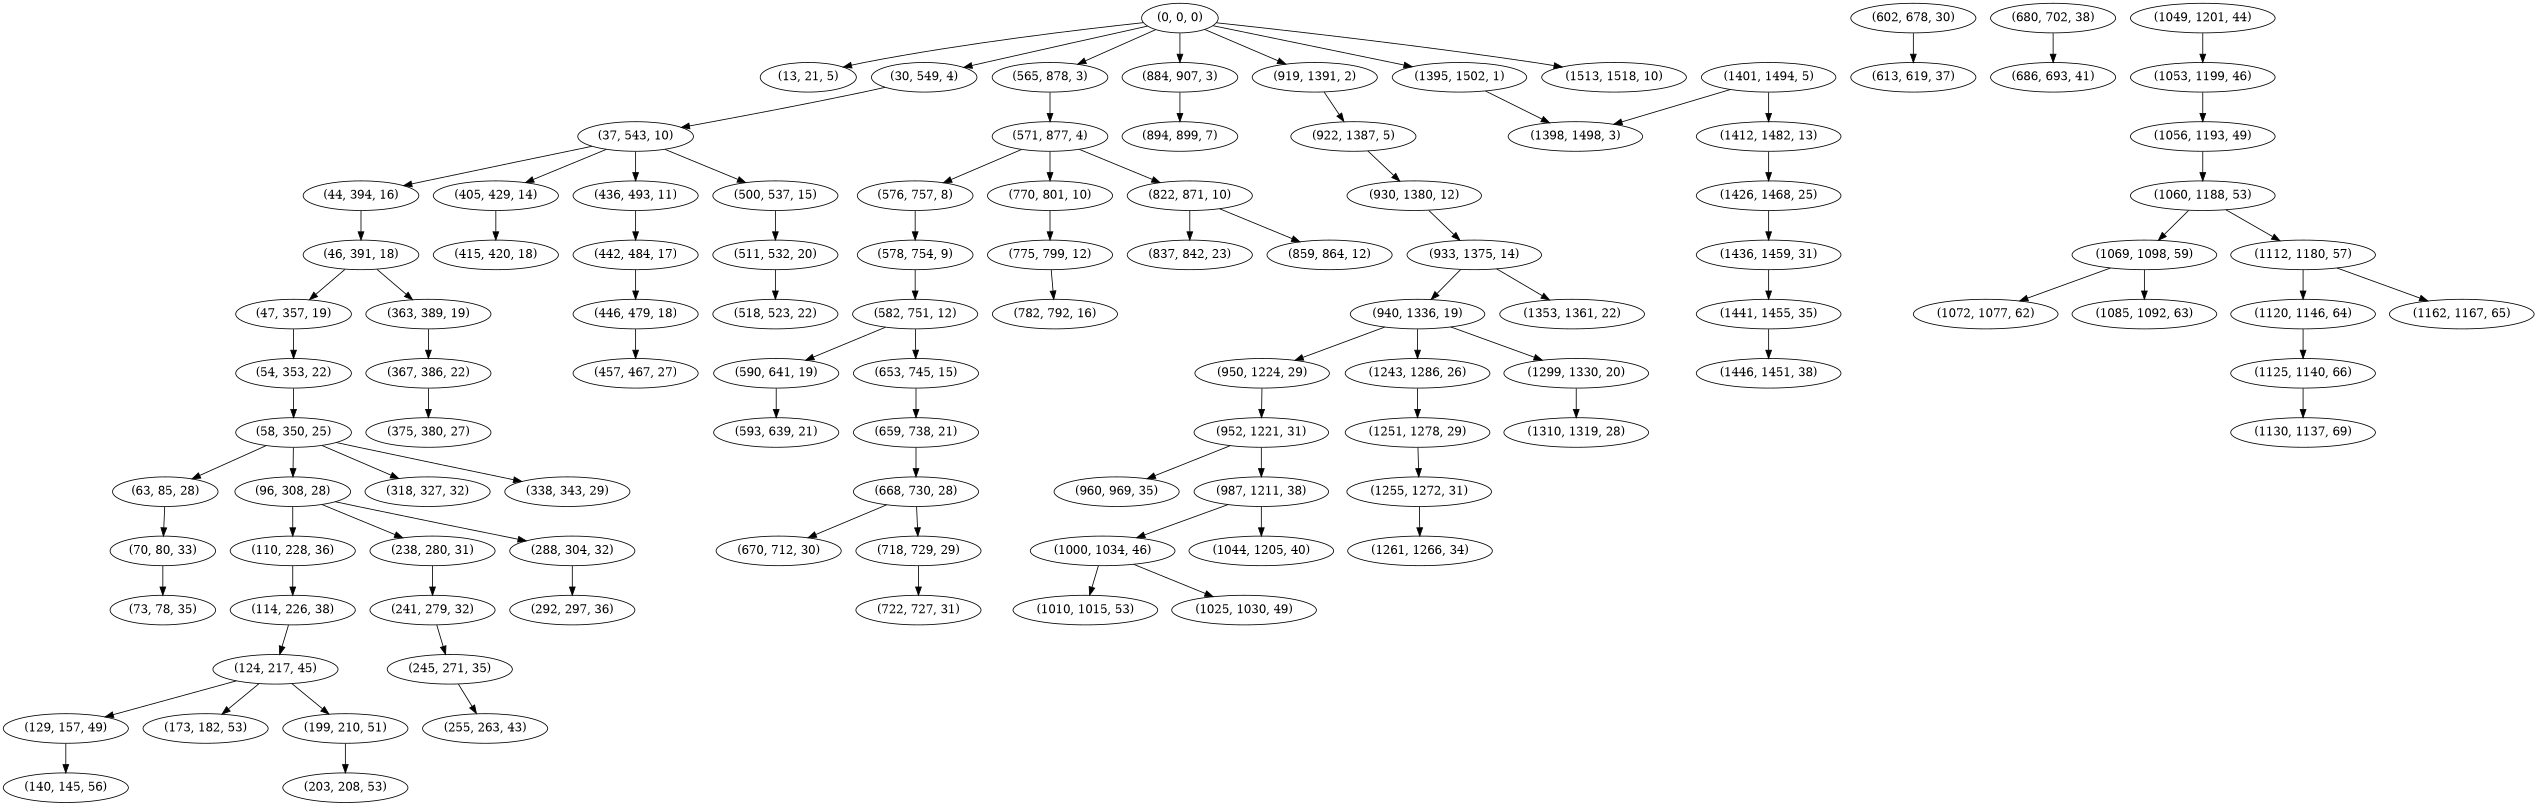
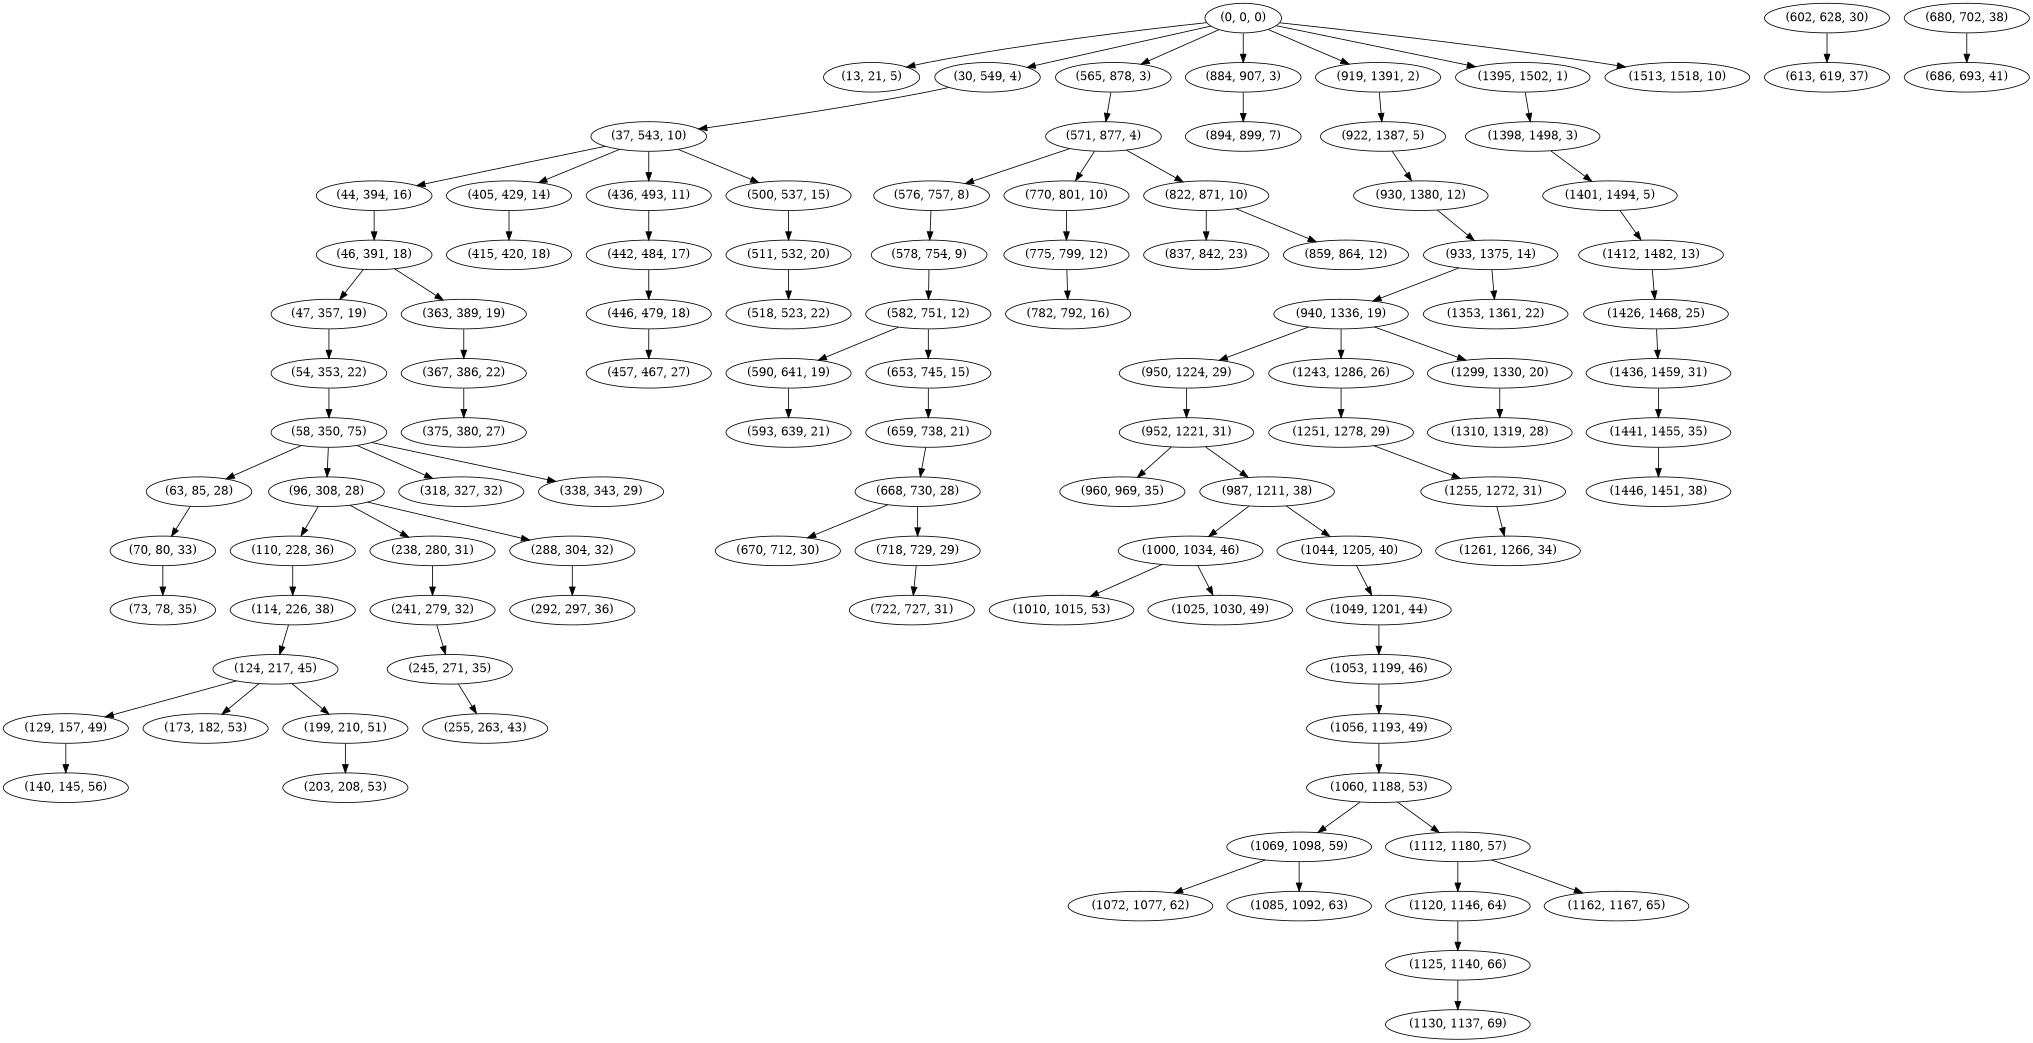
node "(602, 678, 30)": label "(602, 678, 30)" -> "(602, 628, 30)"
edge "(1401, 1494, 5)" -> "(1398, 1498, 3)": reversed
node "(58, 350, 25)": label "(58, 350, 25)" -> "(58, 350, 75)"
edge "(1044, 1205, 40)" -> "(1049, 1201, 44)": added
